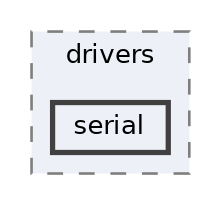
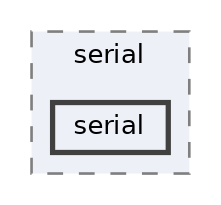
cluster "drivers": label "drivers" -> "serial"
